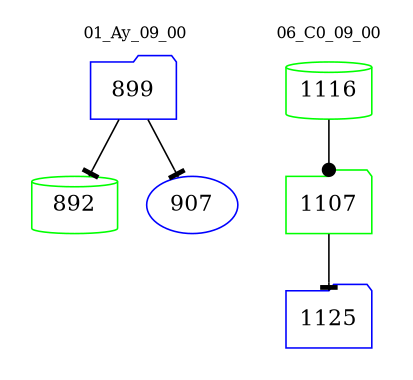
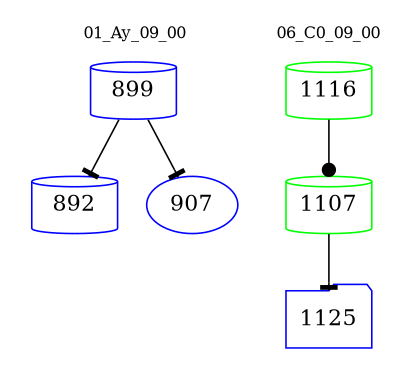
node "899": shape folder -> cylinder
node "892": color green -> blue
node "1107": shape folder -> cylinder
